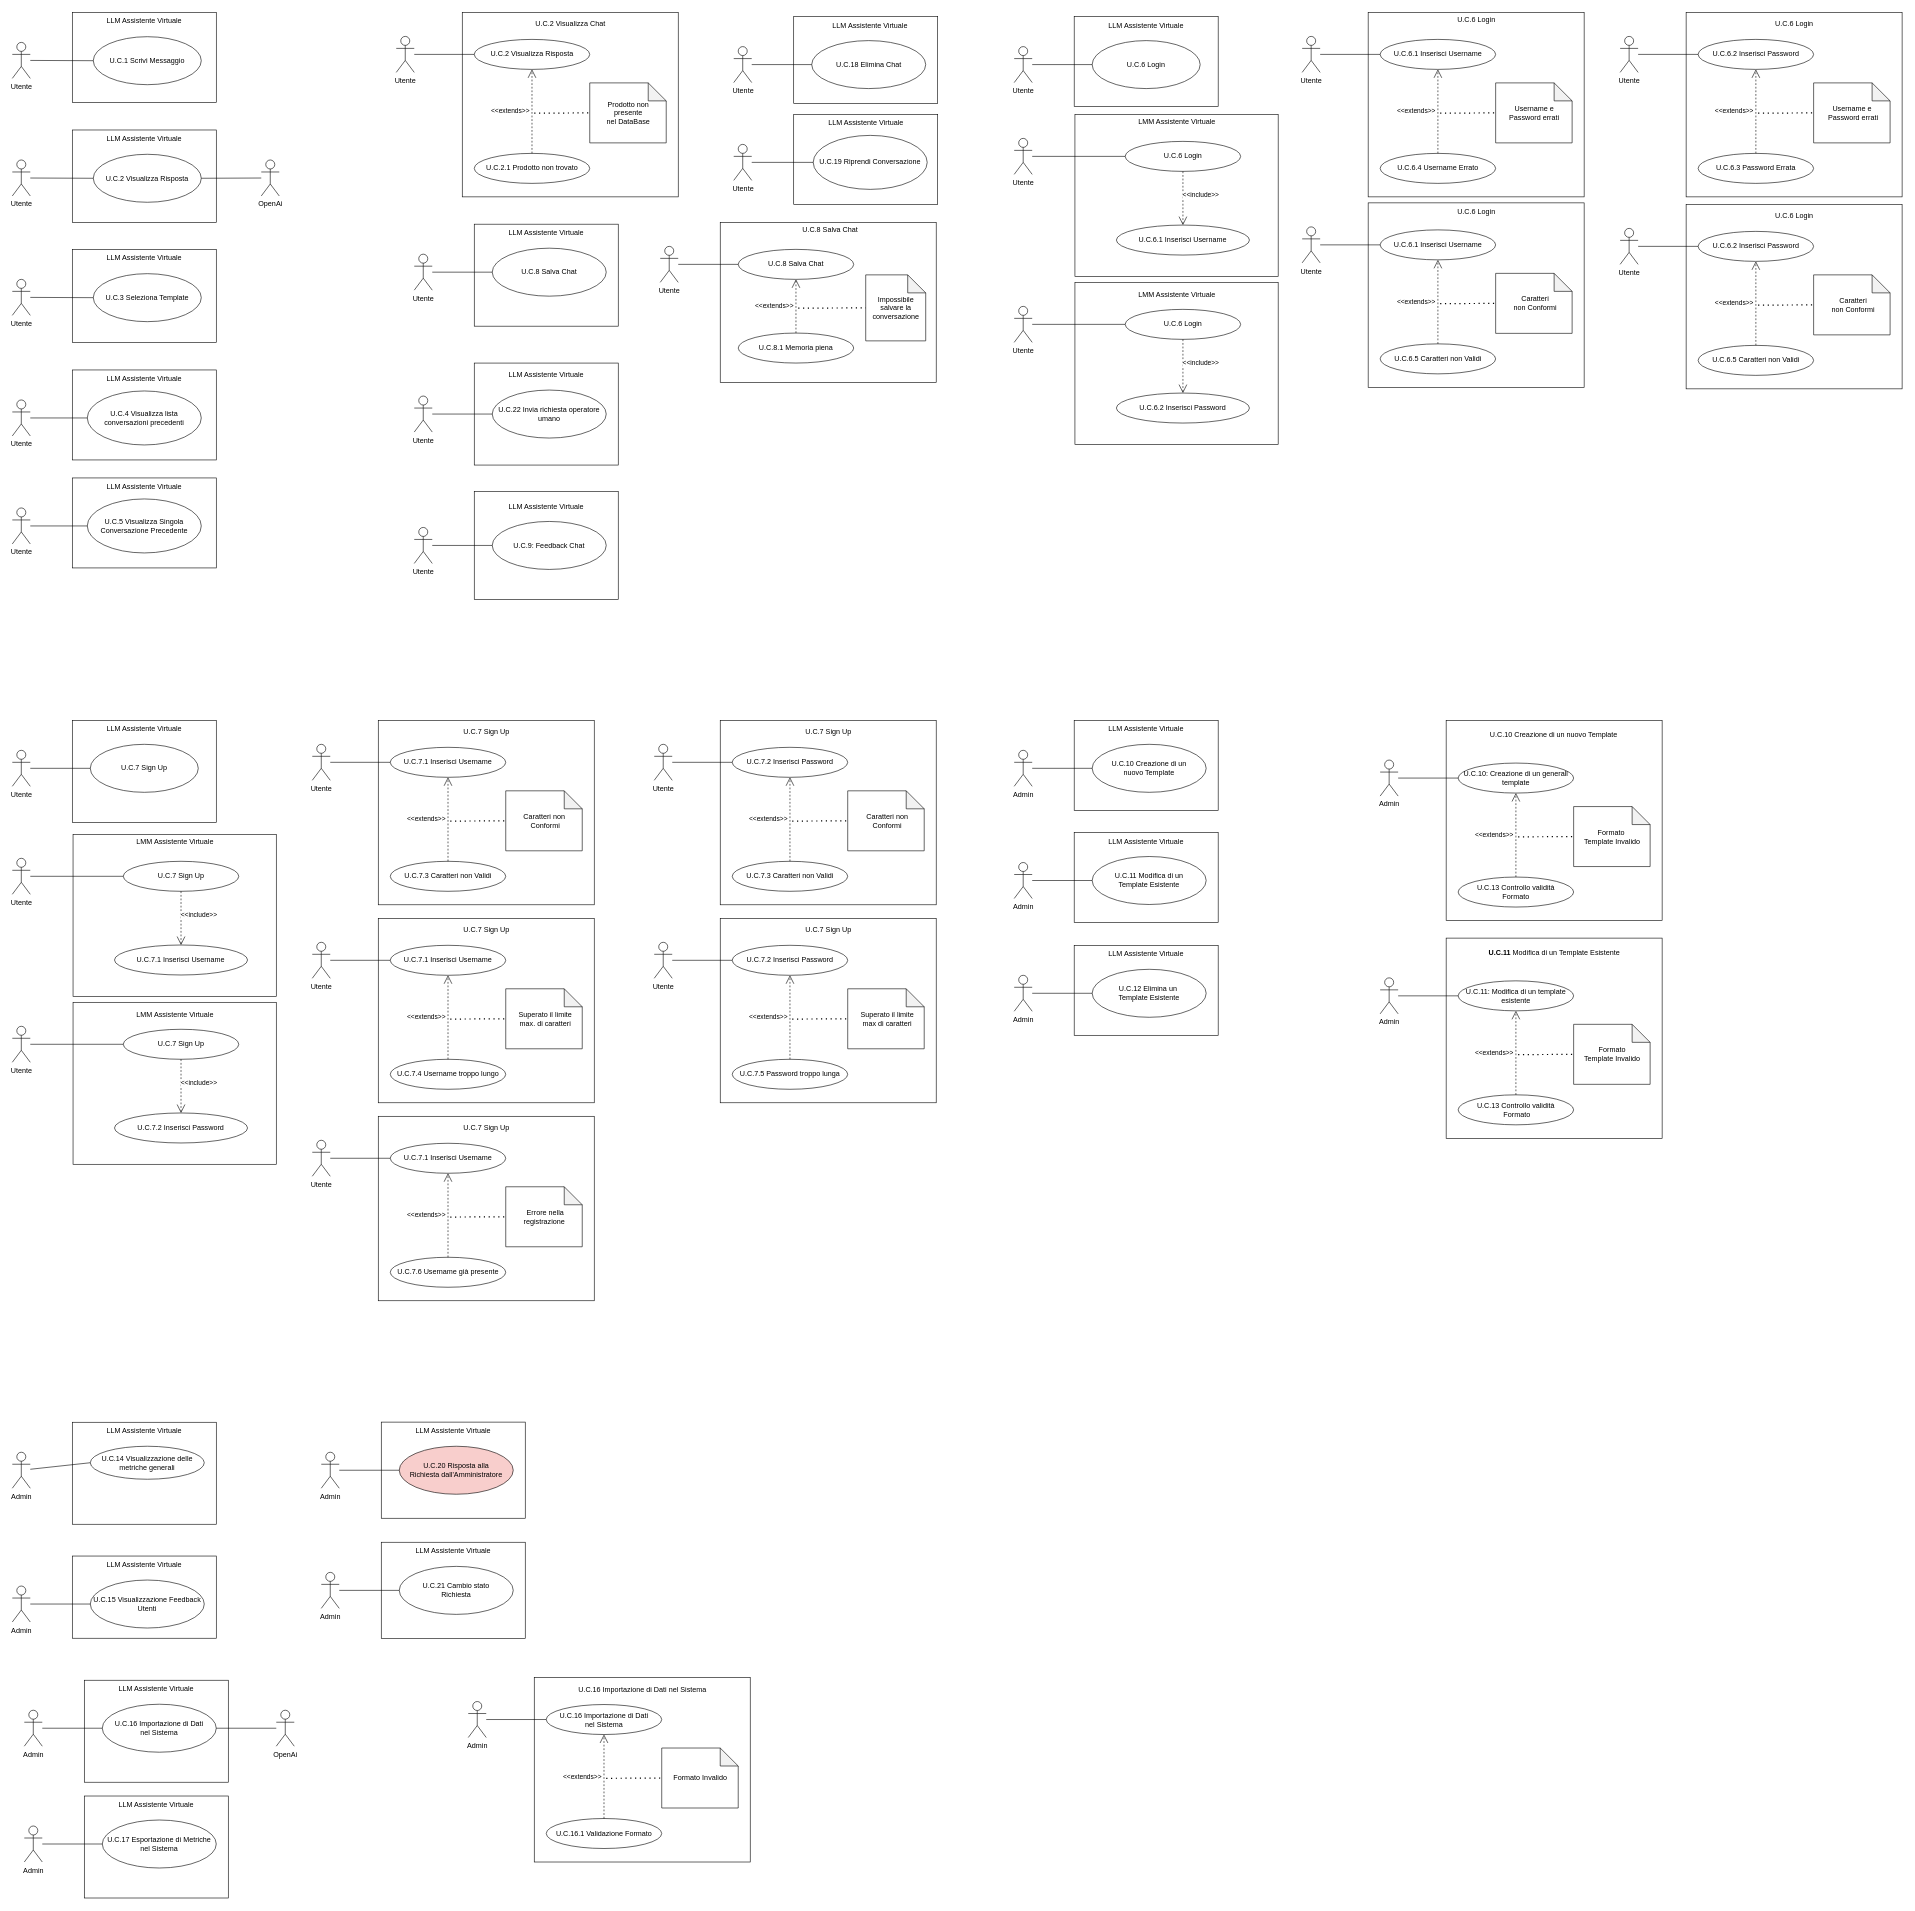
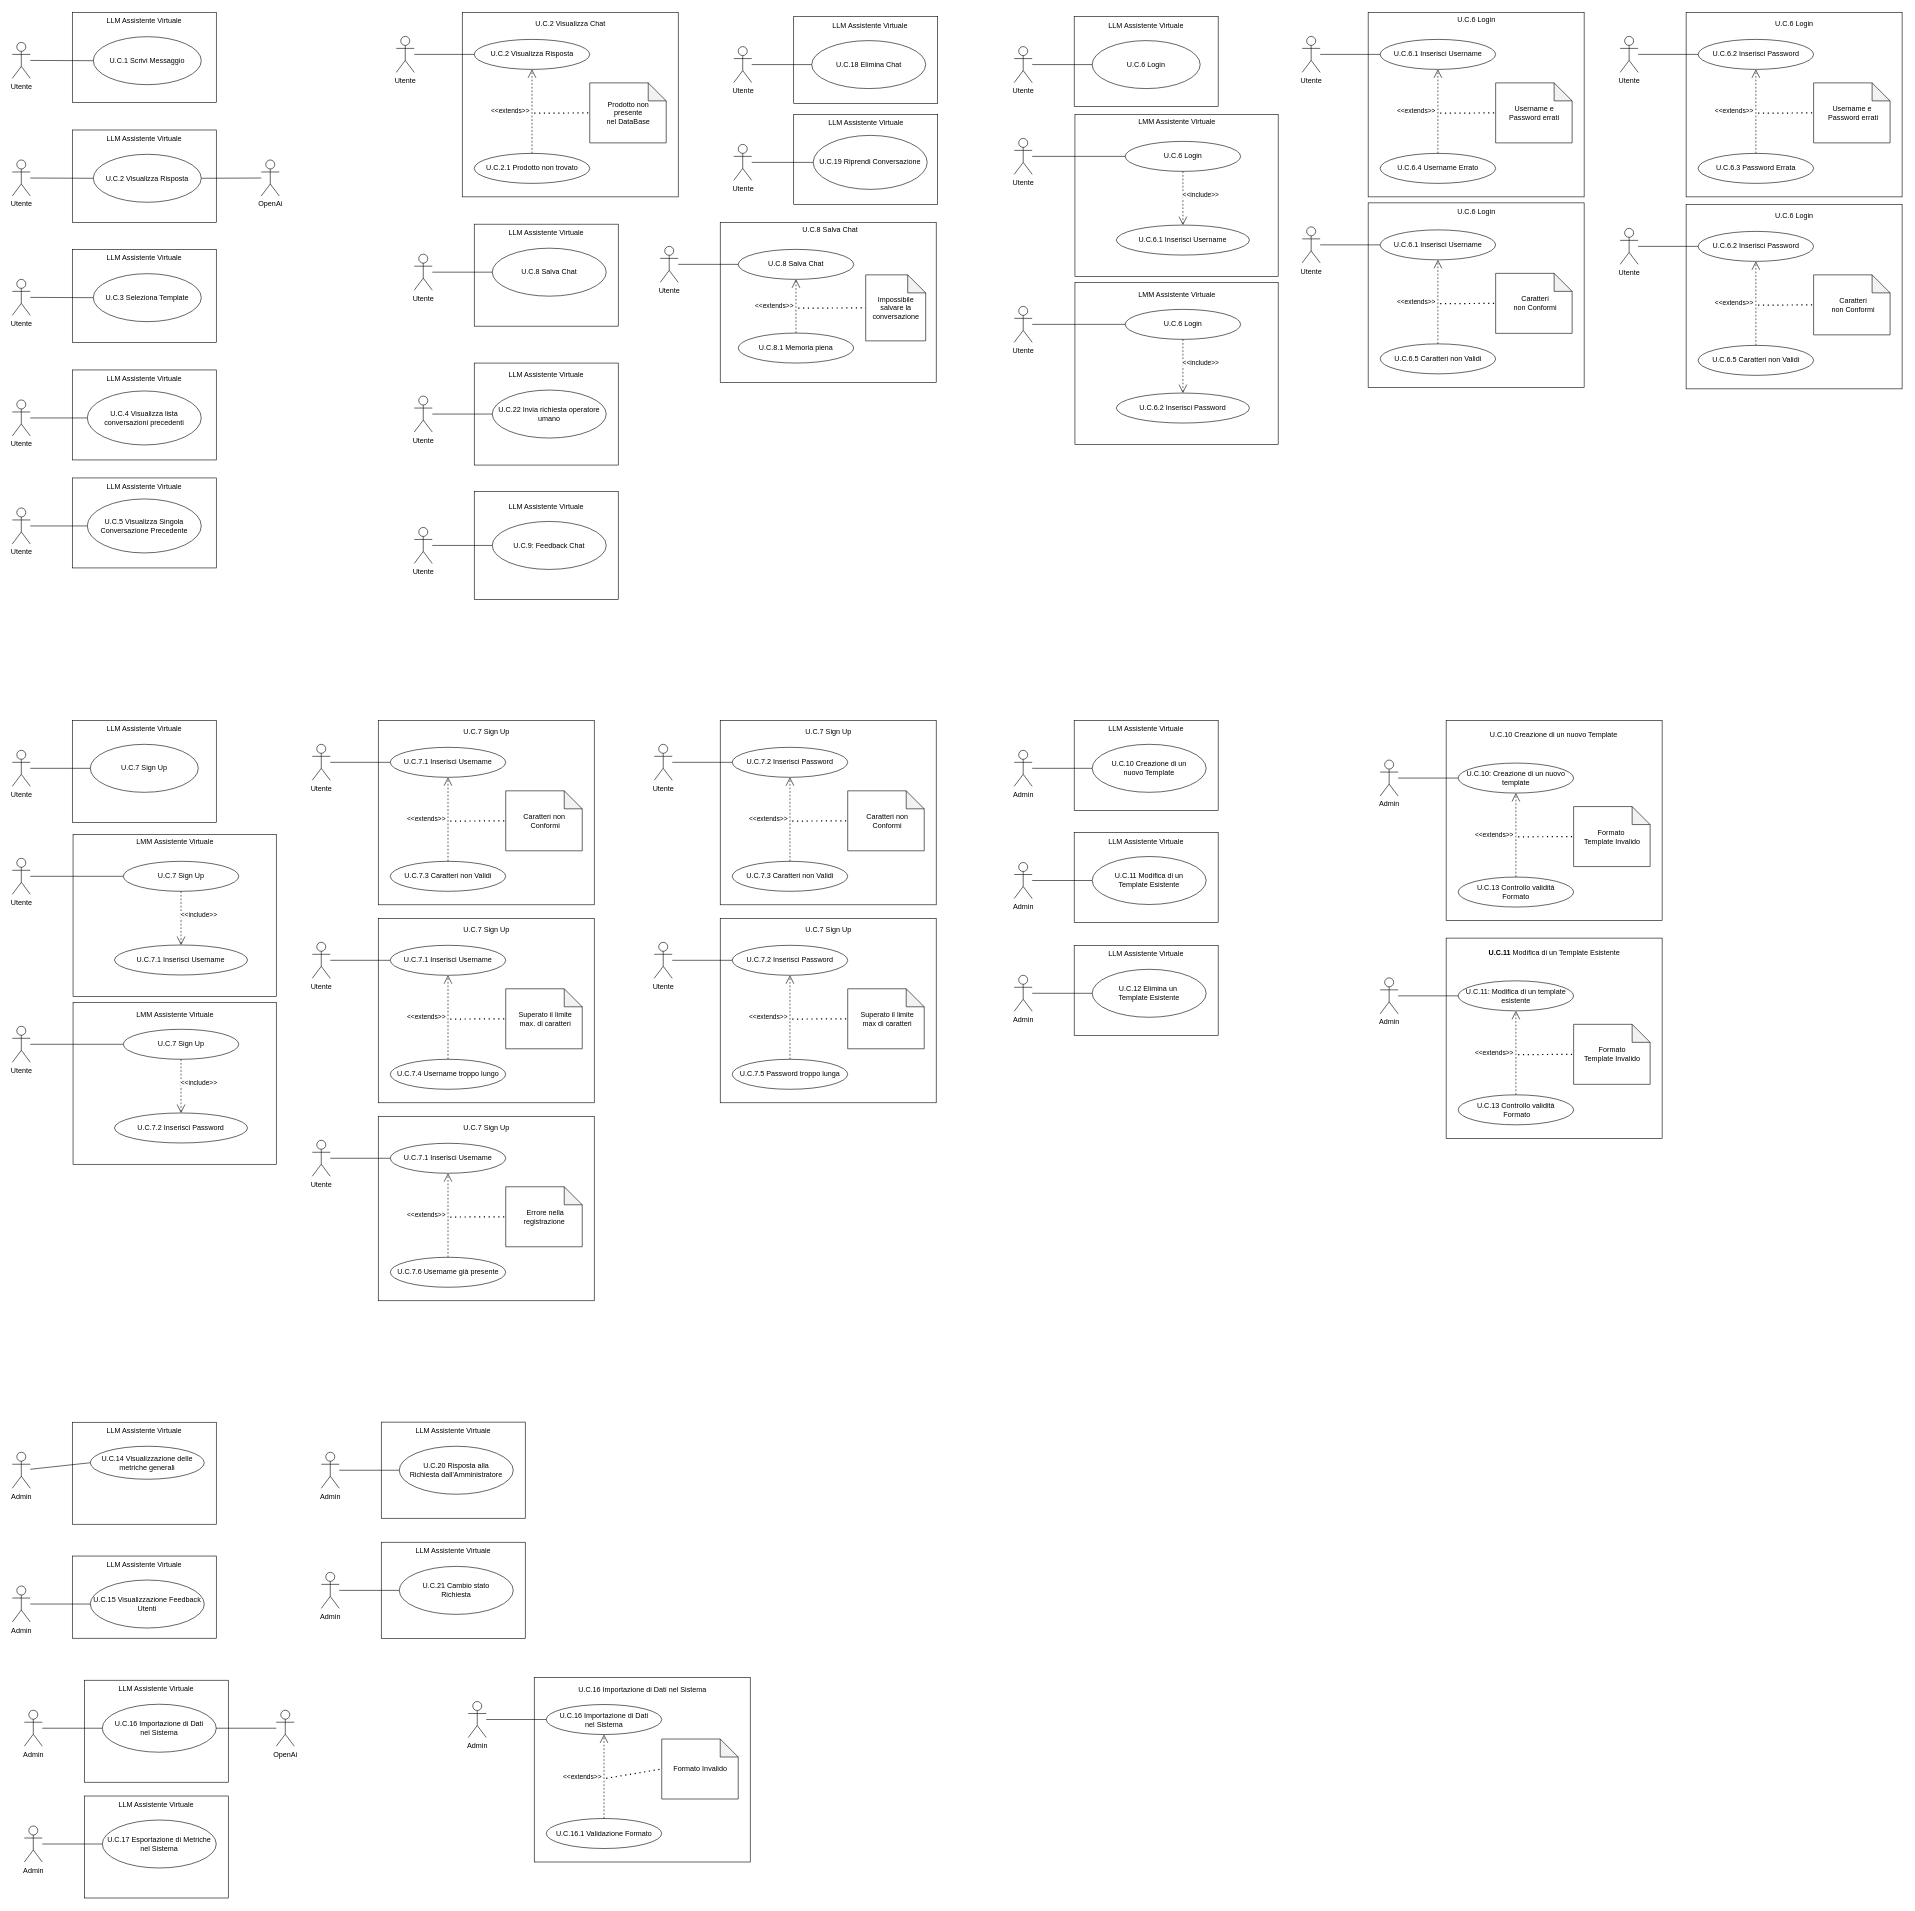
node "U.C.10: Creazione di un generali template": label "U.C.10: Creazione di un generali template" -> "U.C.10: Creazione di un nuovo template"
node "U.C.20 Risposta alla Richiesta dall'Amministratore": fillcolor #f8cecc -> #ffffff
node "Formato Invalido": moved (700, 1778) -> (700, 1769)
